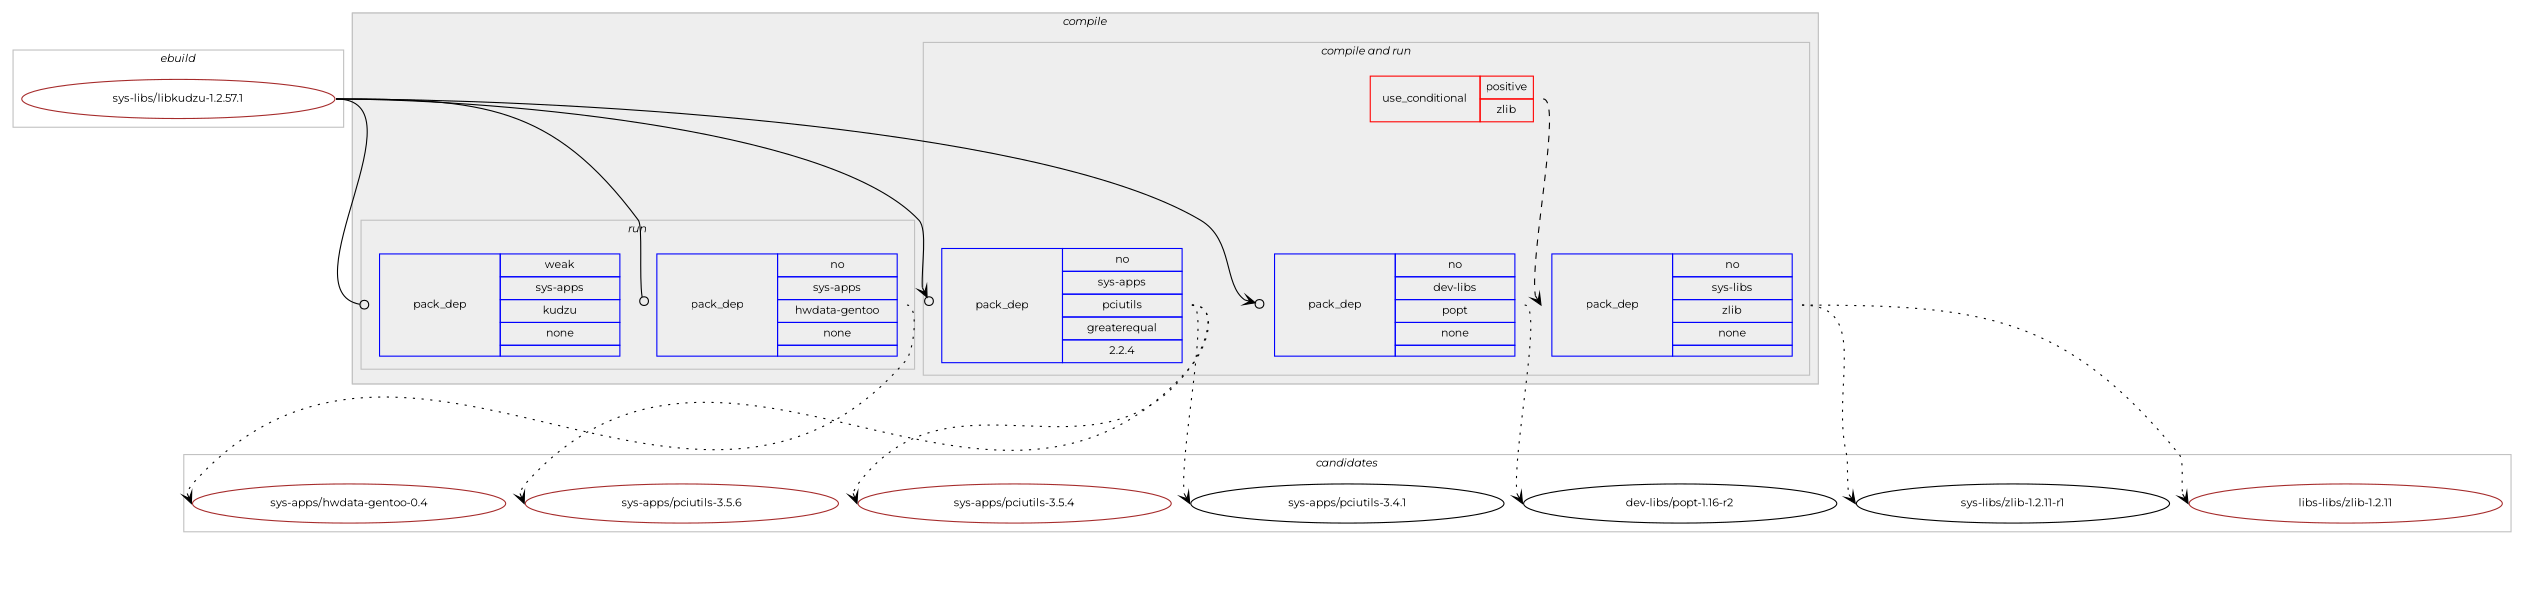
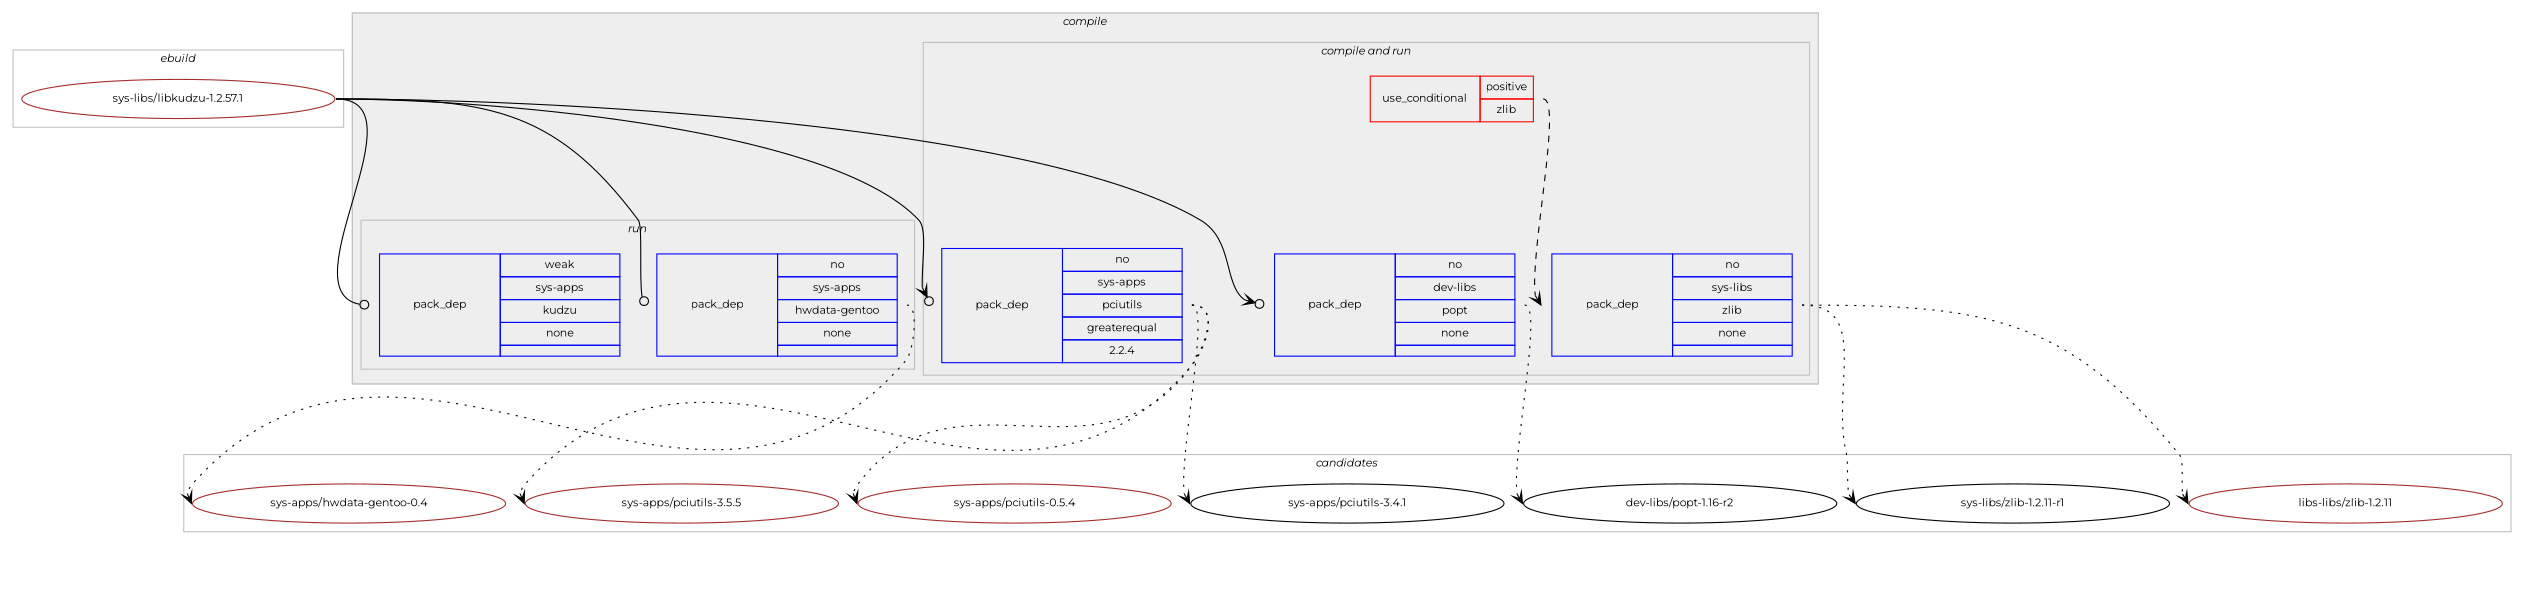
node "sys-apps/pciutils-3.5.6": label "sys-apps/pciutils-3.5.6" -> "sys-apps/pciutils-3.5.5"
node "sys-apps/pciutils-3.5.4": label "sys-apps/pciutils-3.5.4" -> "sys-apps/pciutils-0.5.4"
